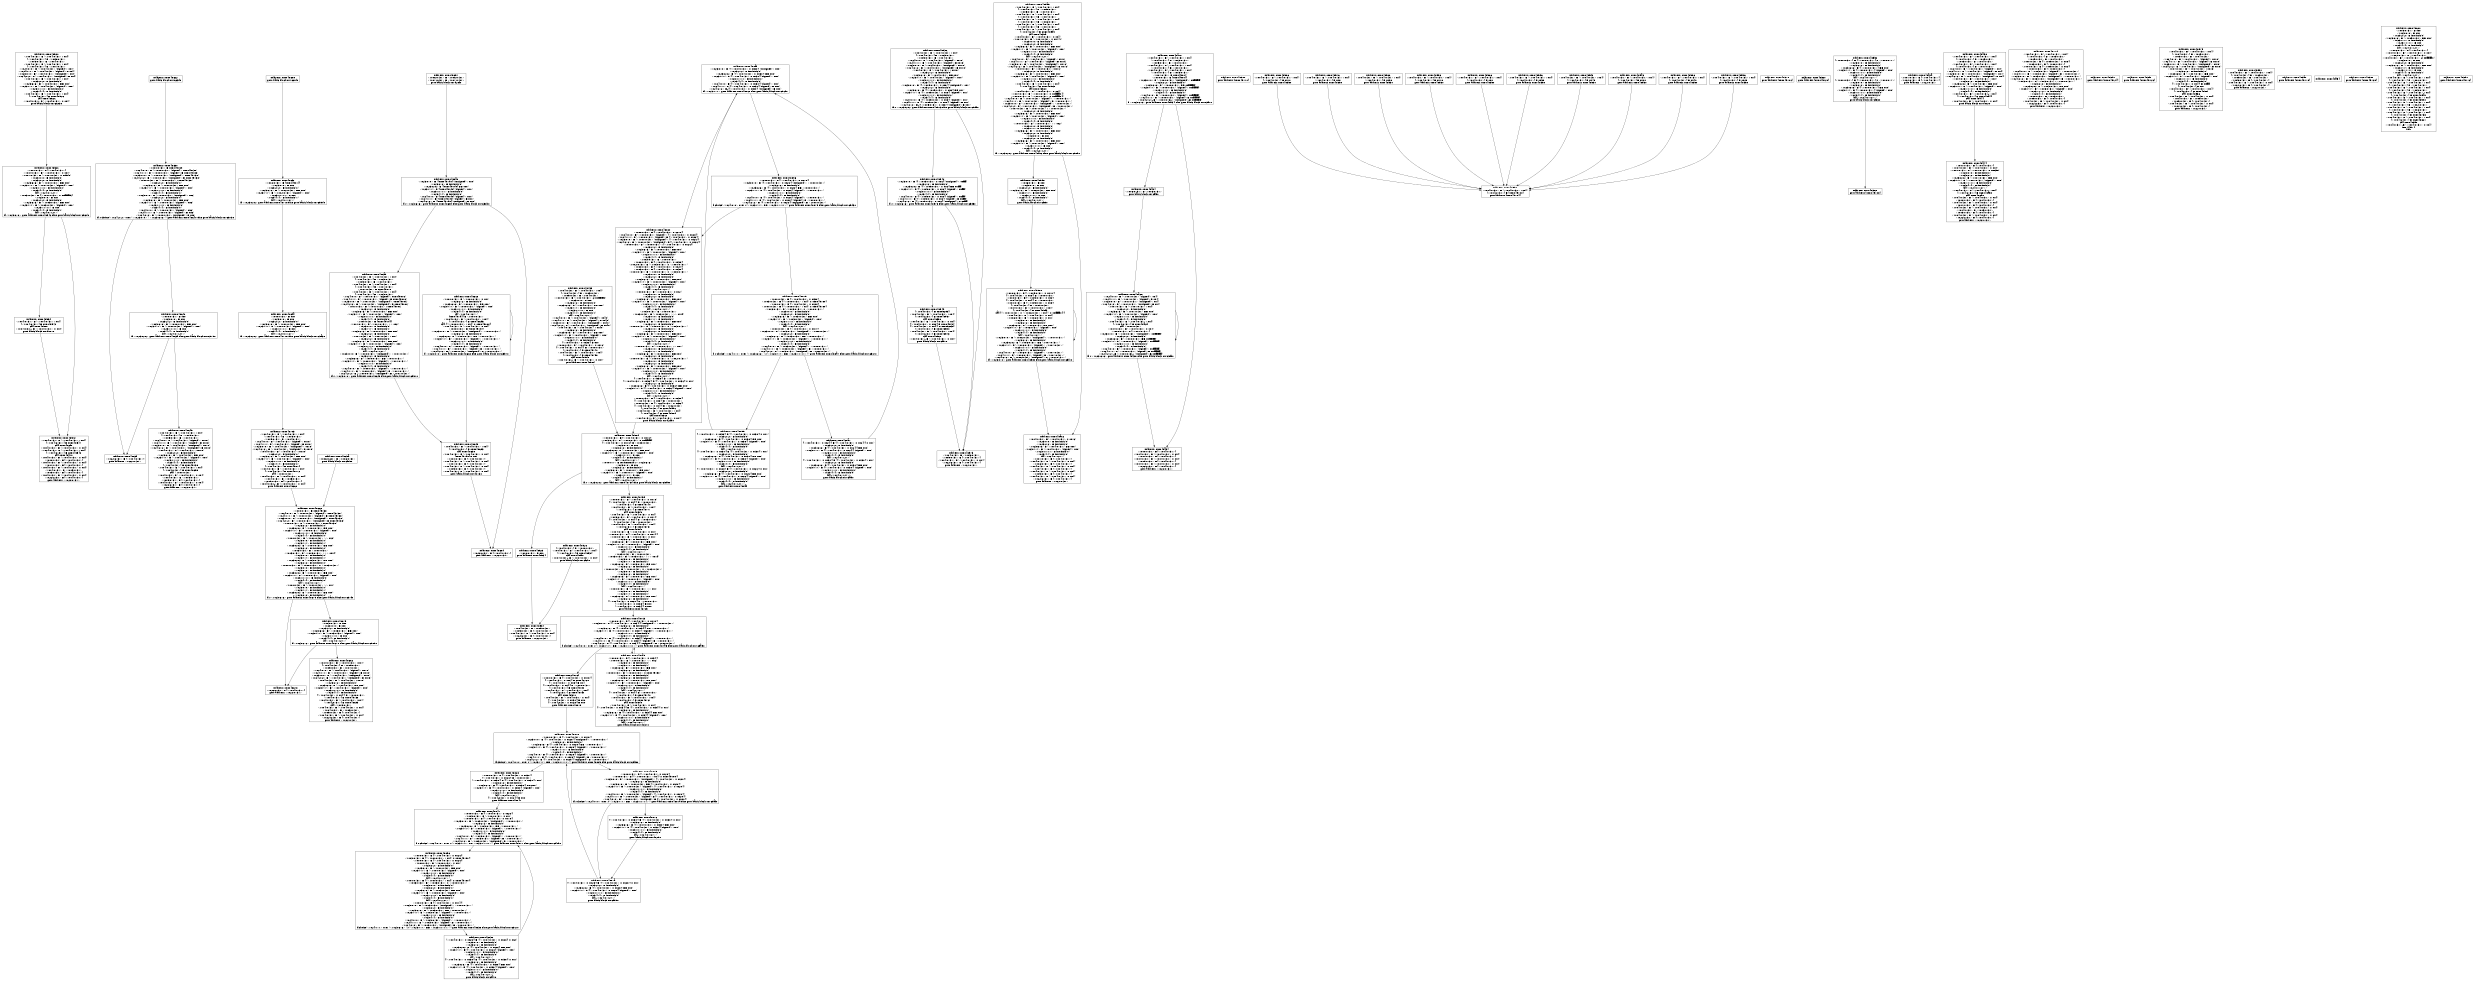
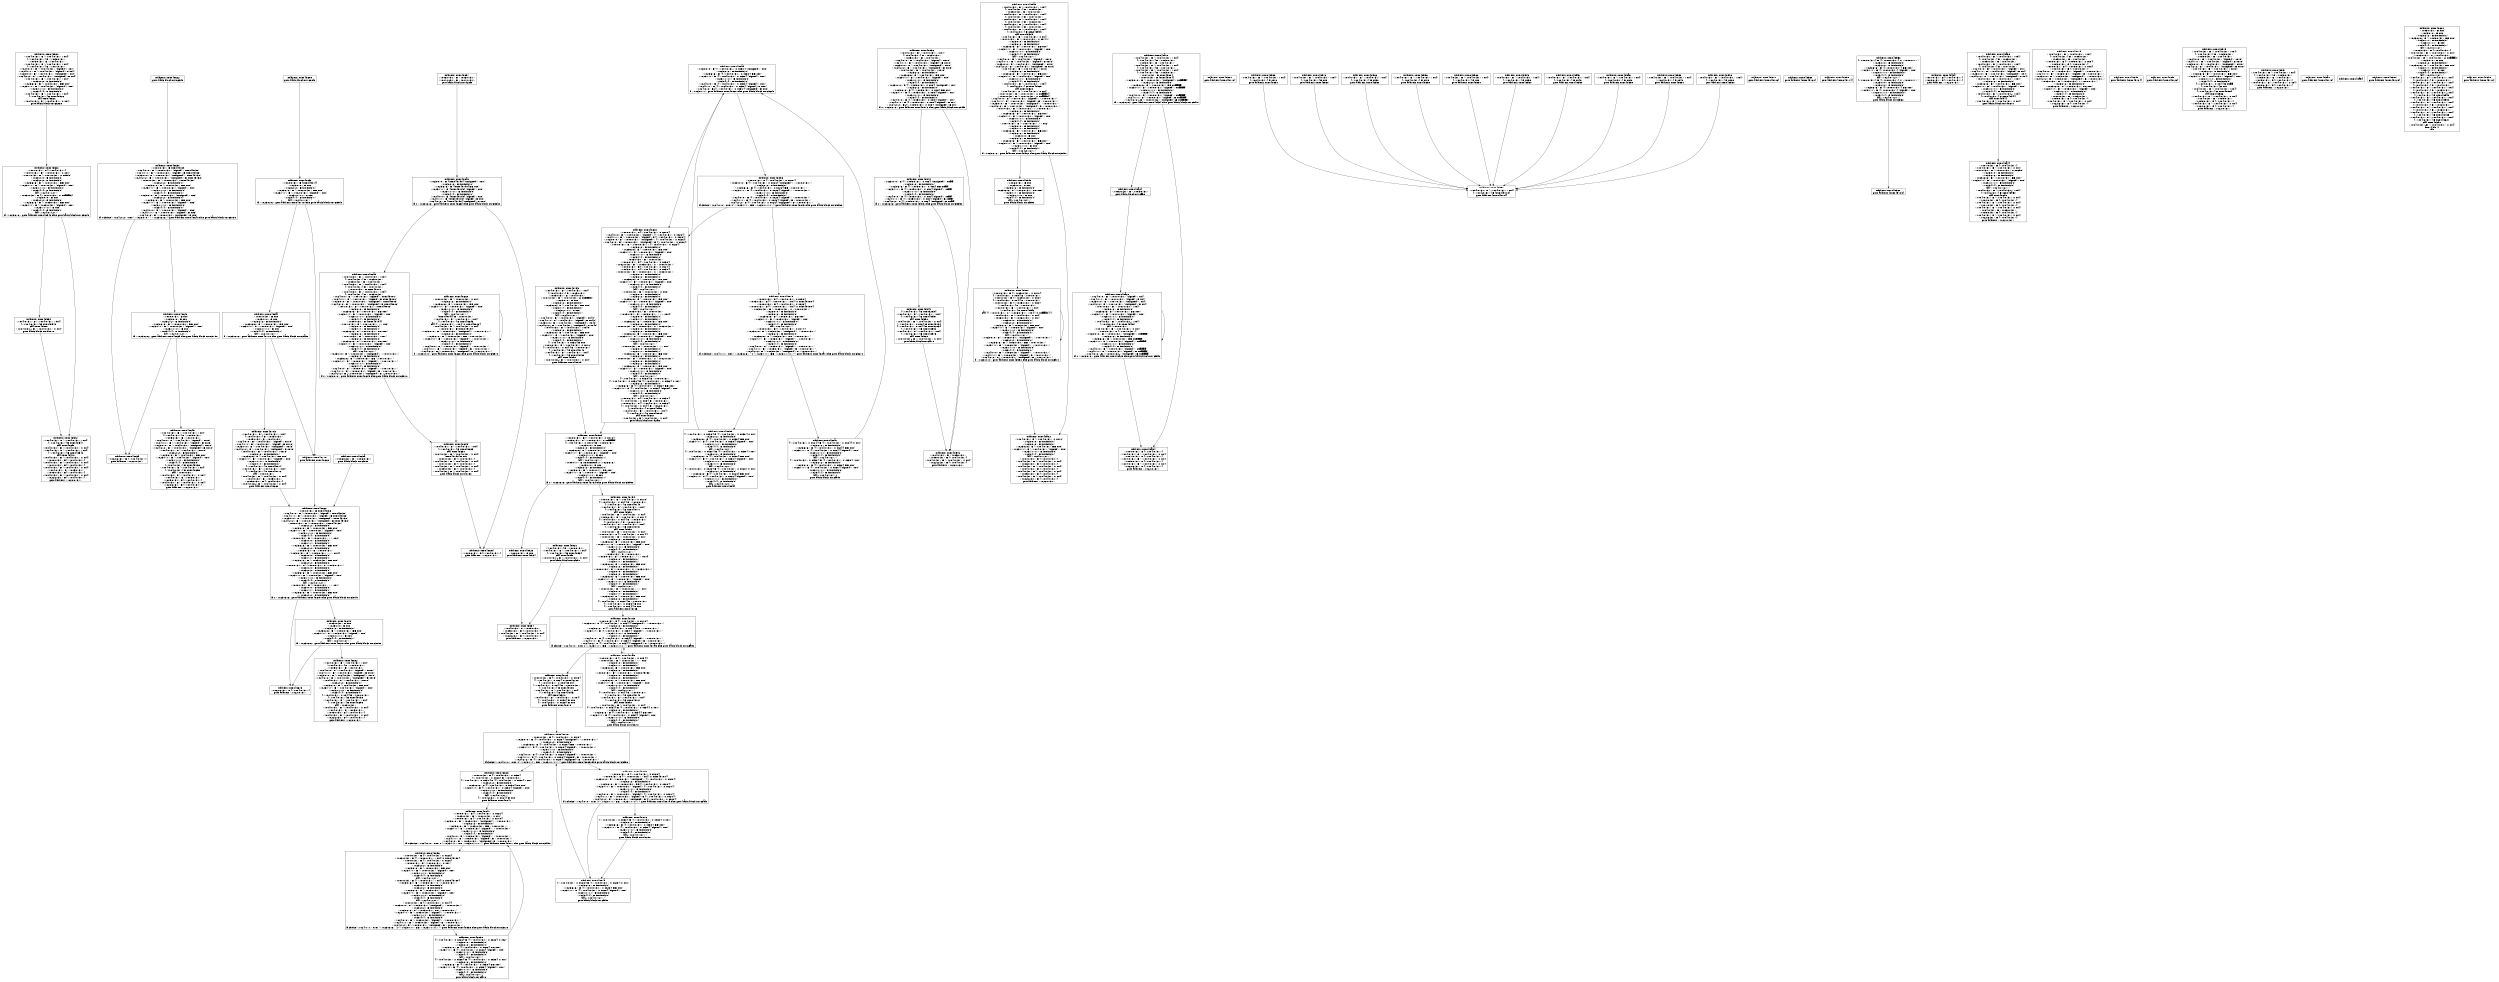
node "Address: 0x8048590 goto address [0x8049114]": added
node "Address: 0x8048718 goto address 0x8048660": added
